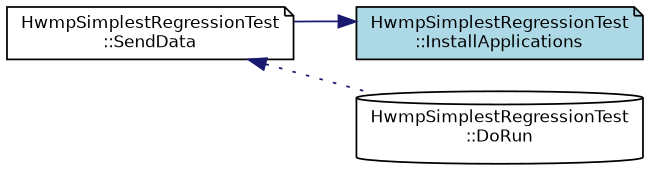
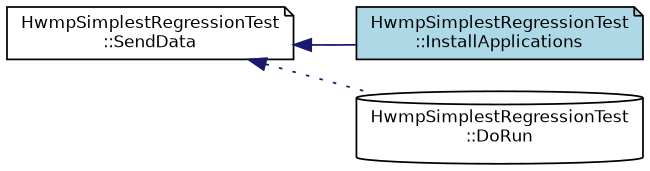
edge "HwmpSimplestRegressionTest ::SendData" -> "HwmpSimplestRegressionTest ::InstallApplications": reversed
